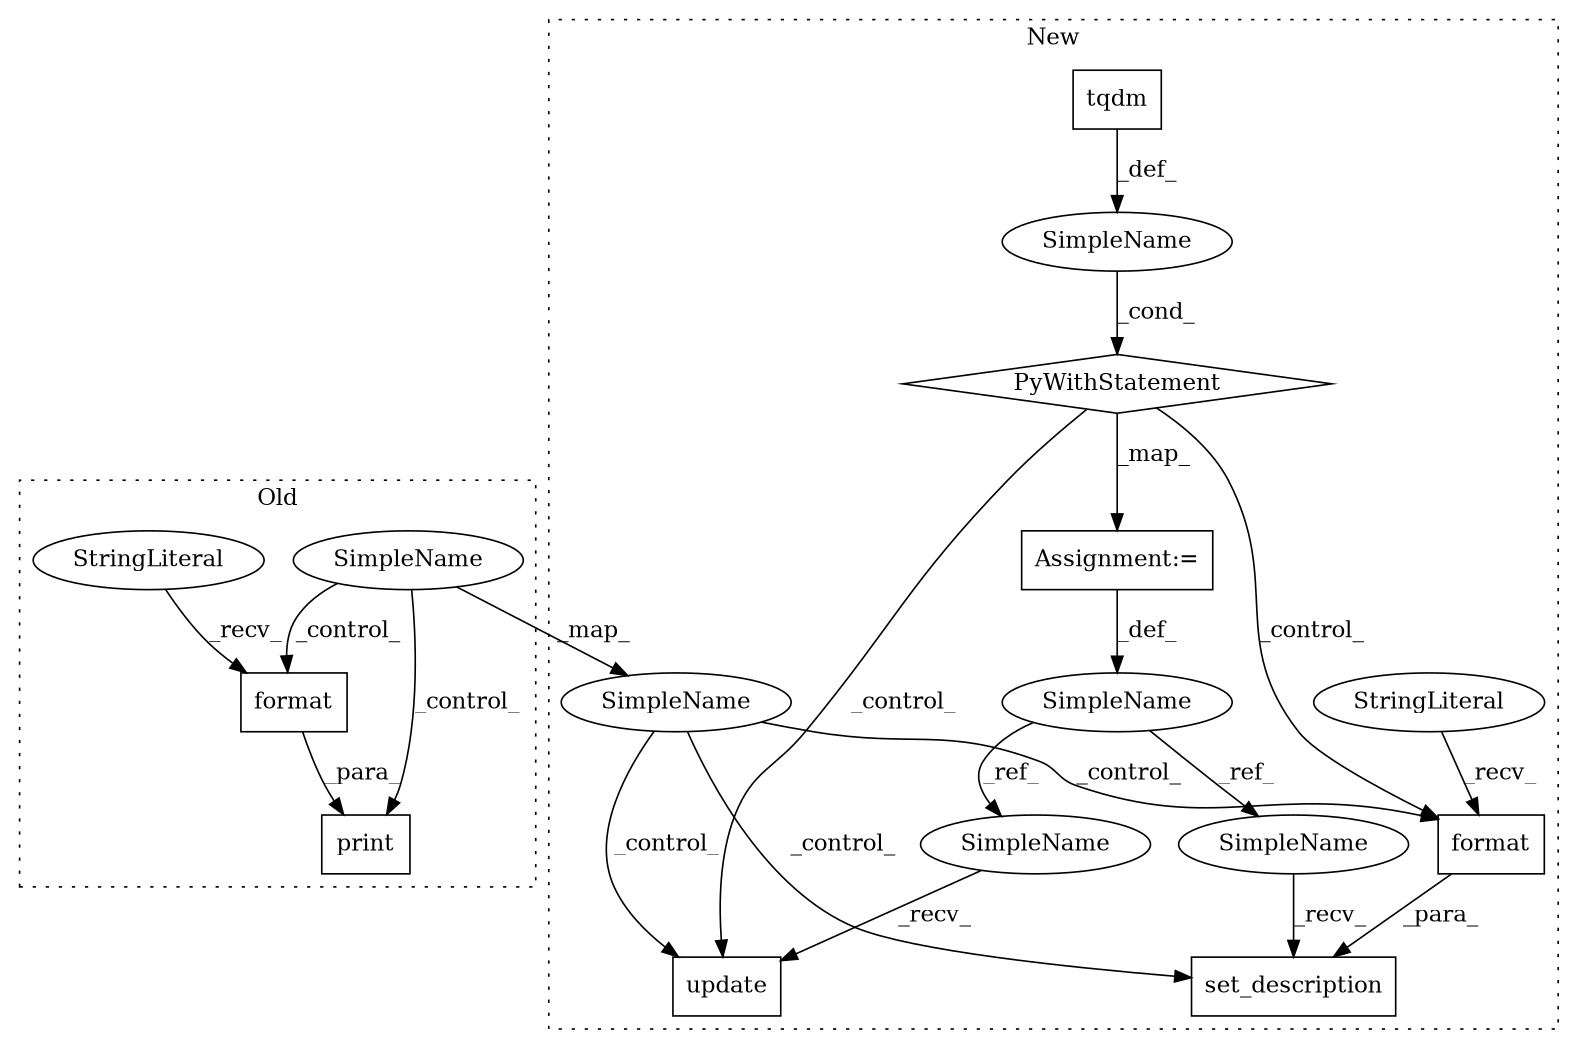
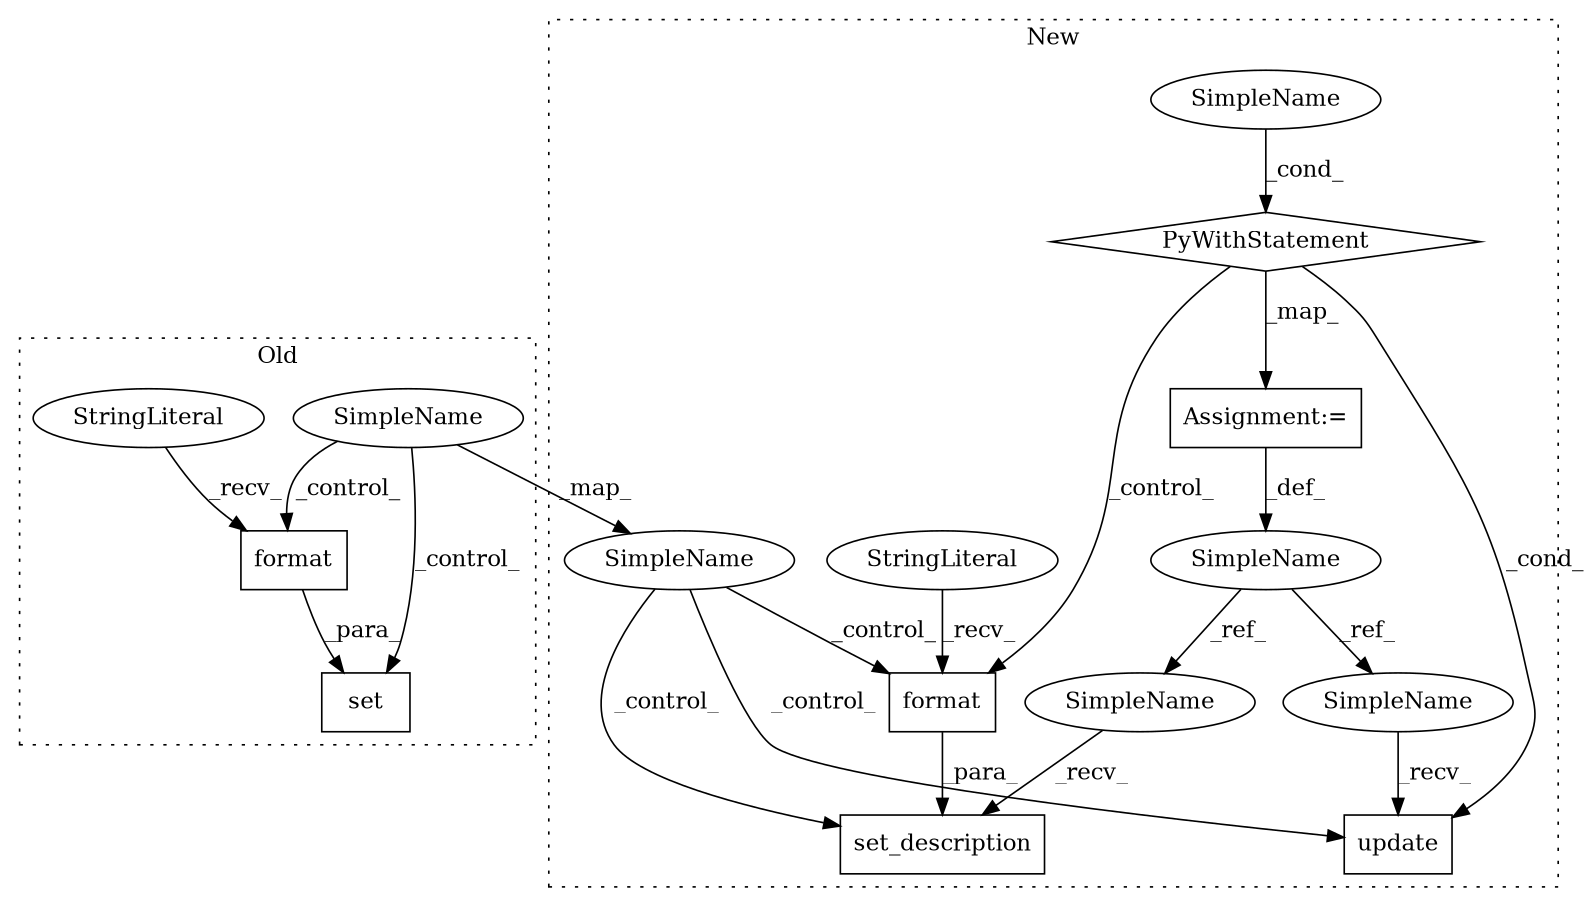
node "tqdm": removed
edge "PyWithStatement" -> "update": label "_control_" -> "_cond_"
node "print": label "print" -> "set"
